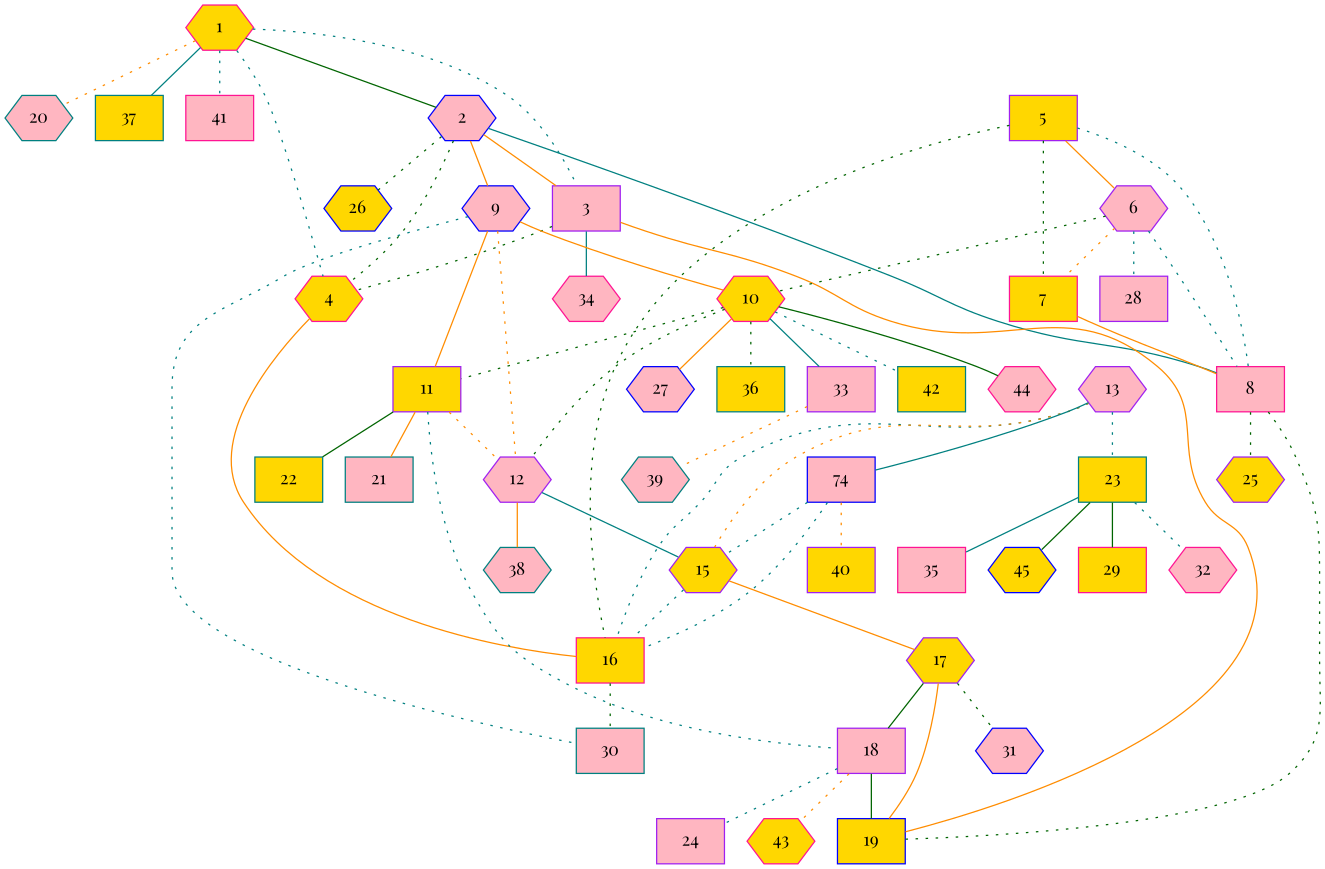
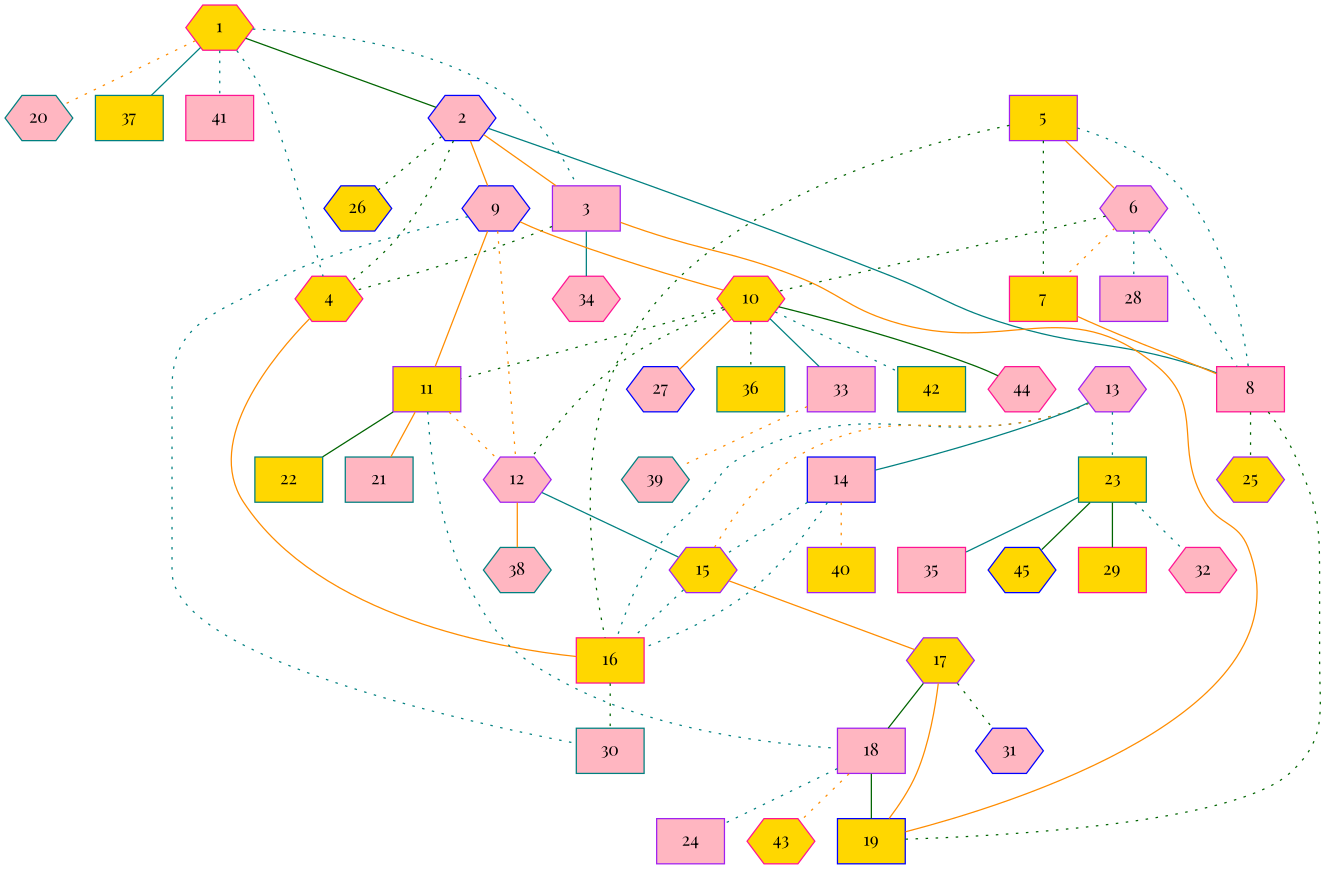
node "74": label "74" -> "14"
